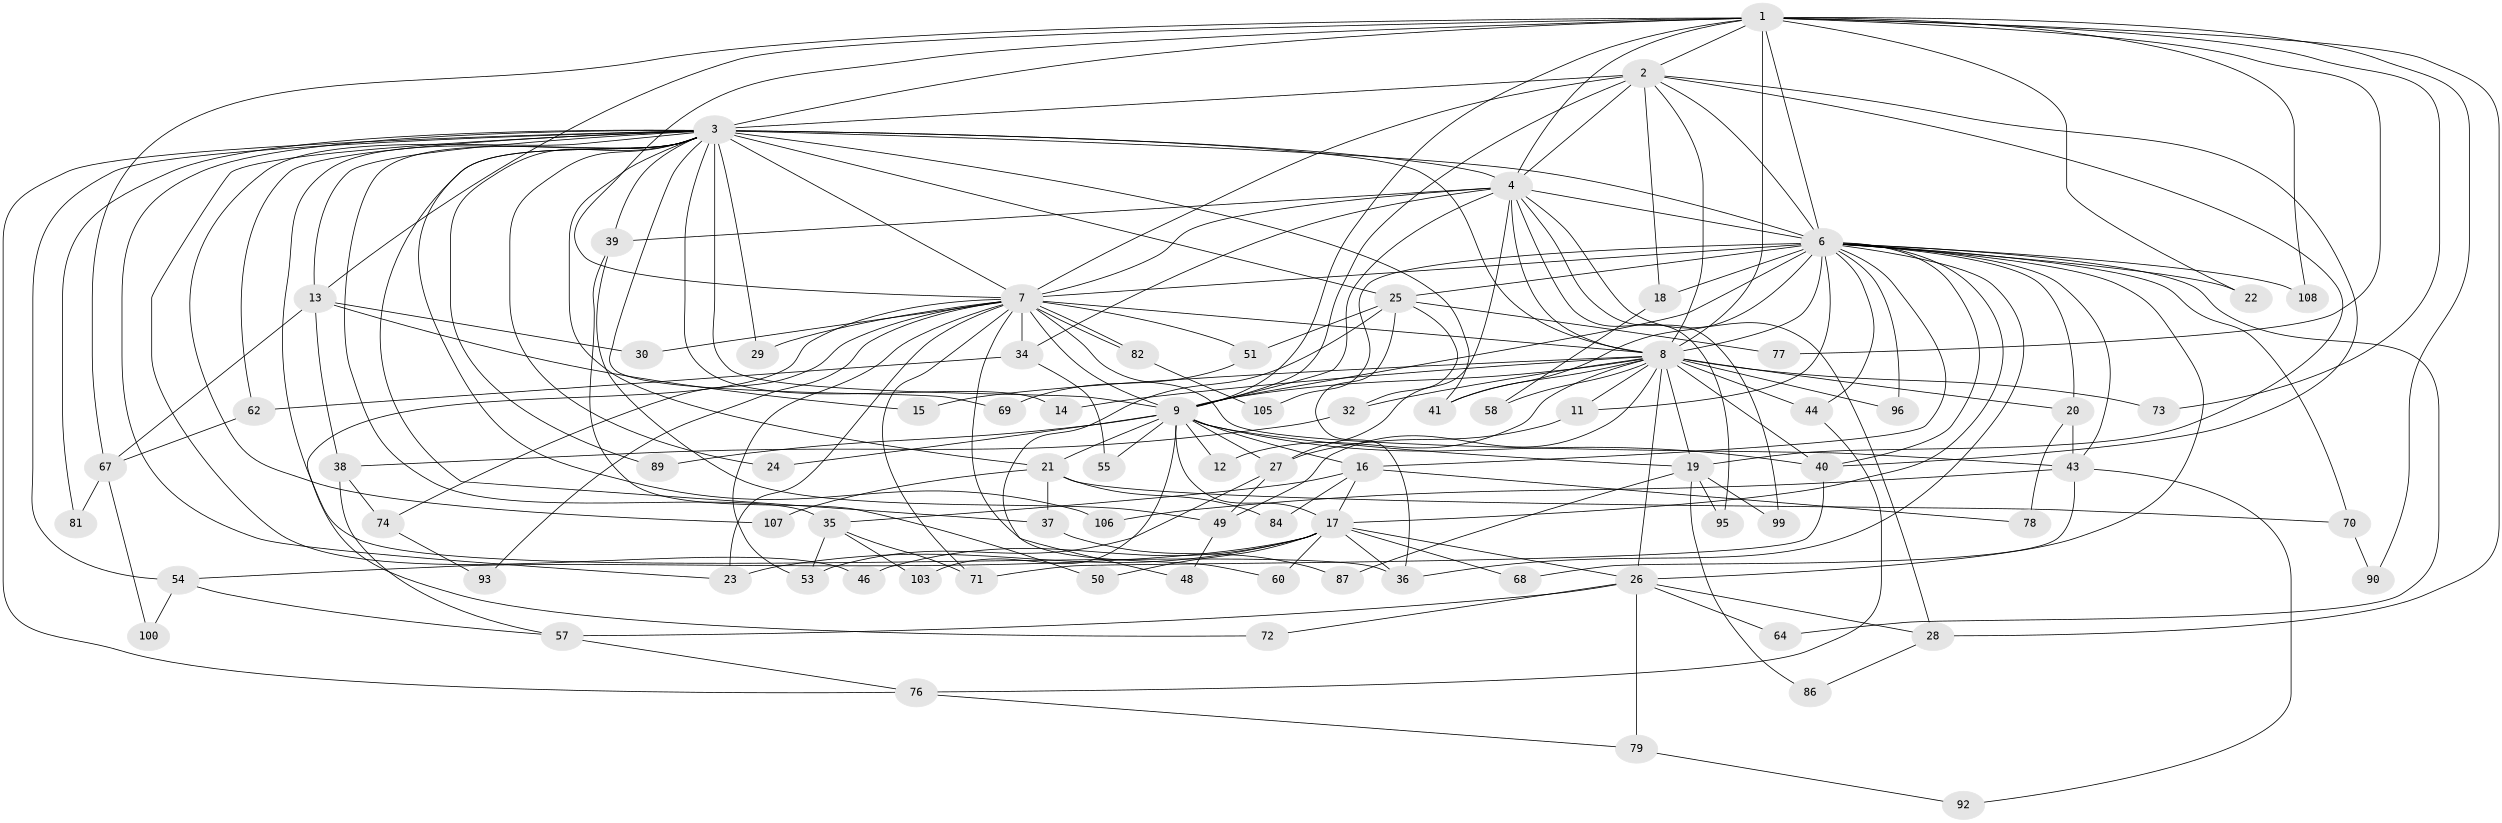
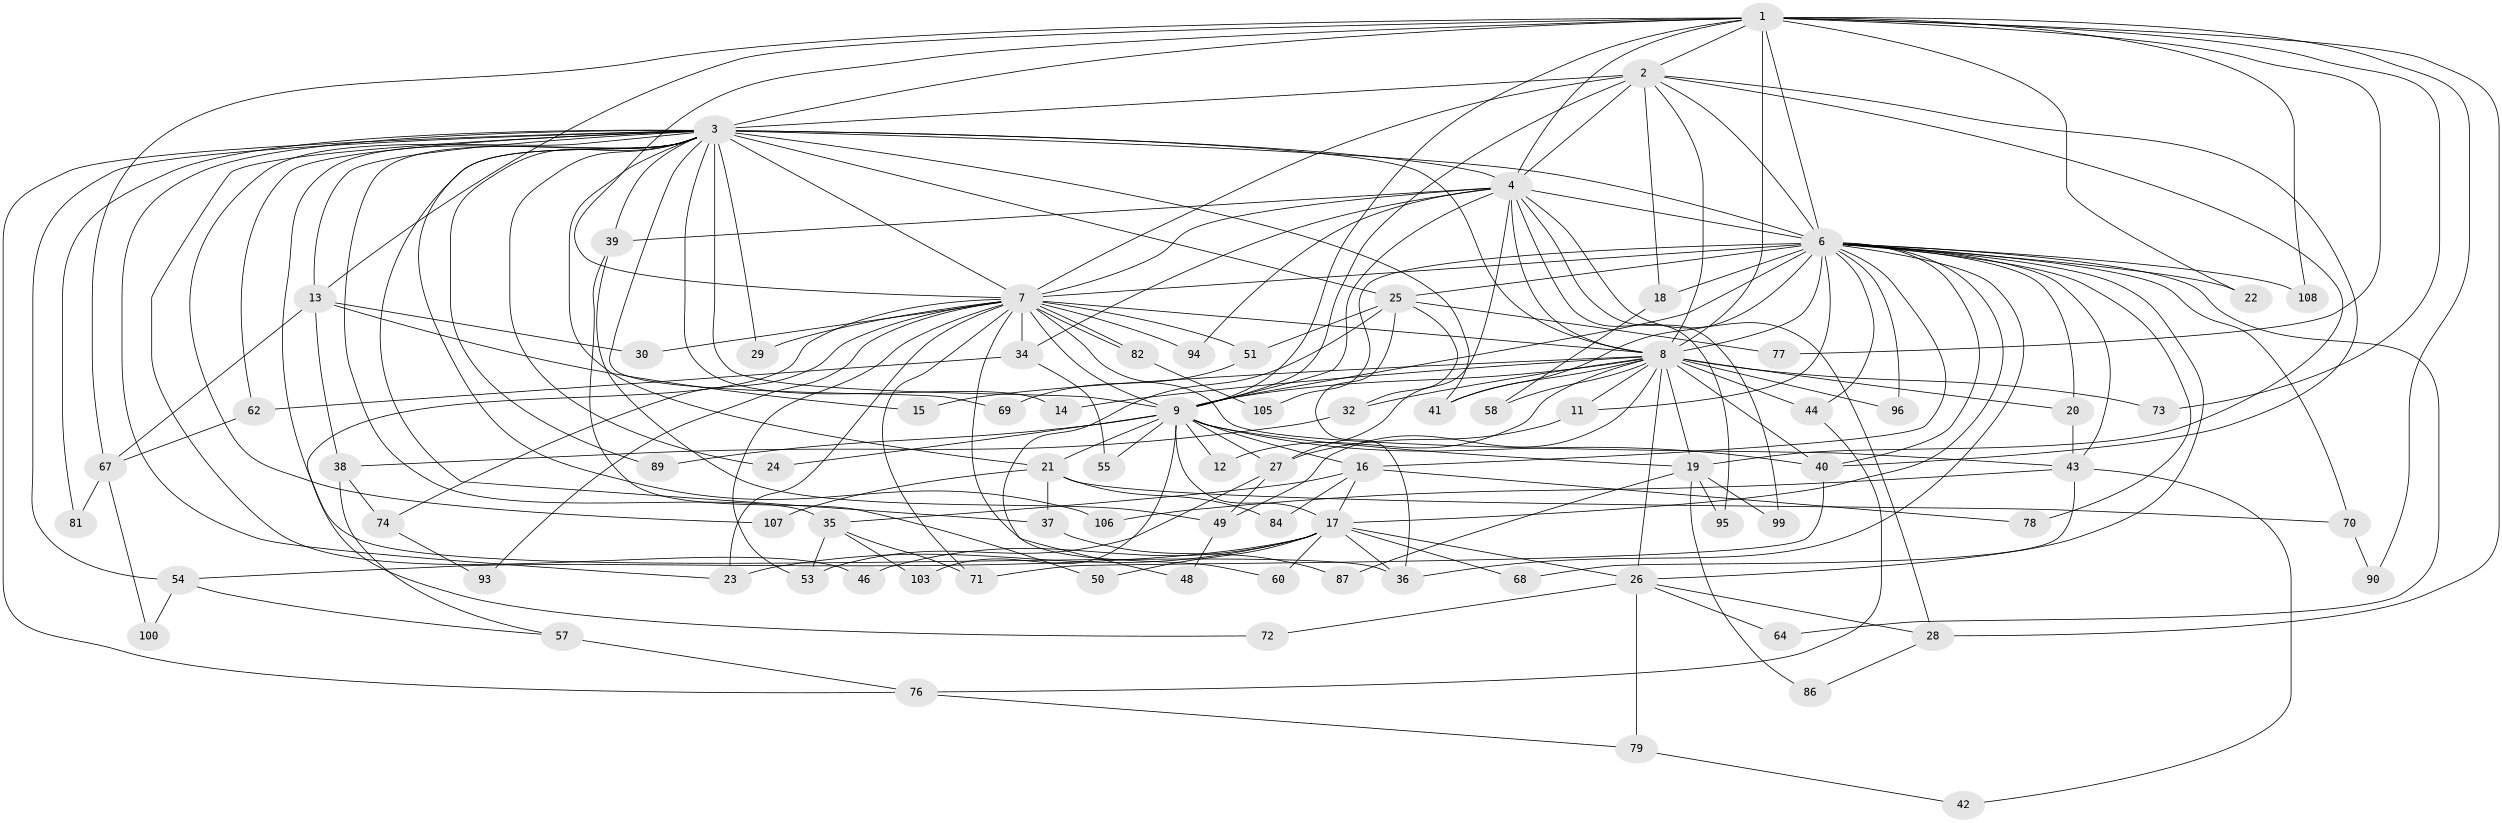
node "94": added
edge "20" -- "78": now "6" -- "78"
edge "26" -- "57": removed
node "92": label "92" -> "42"
